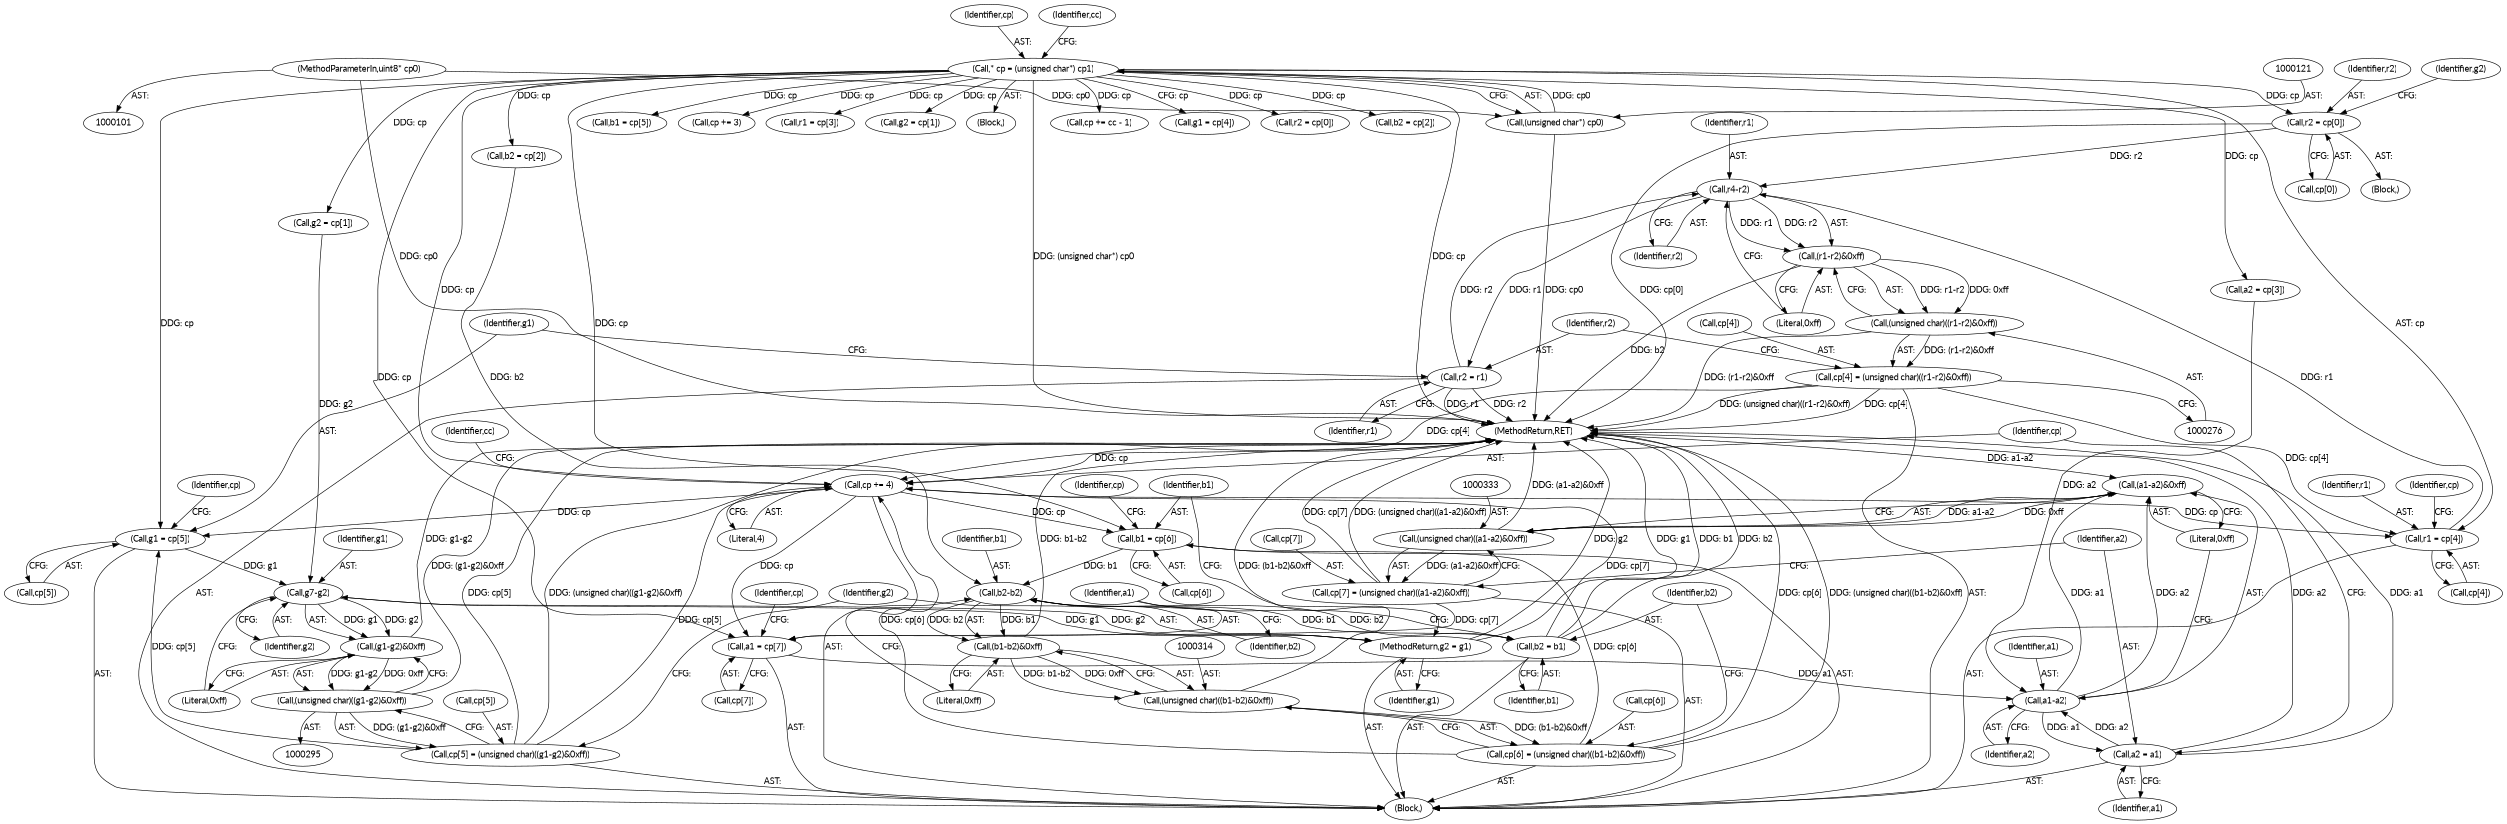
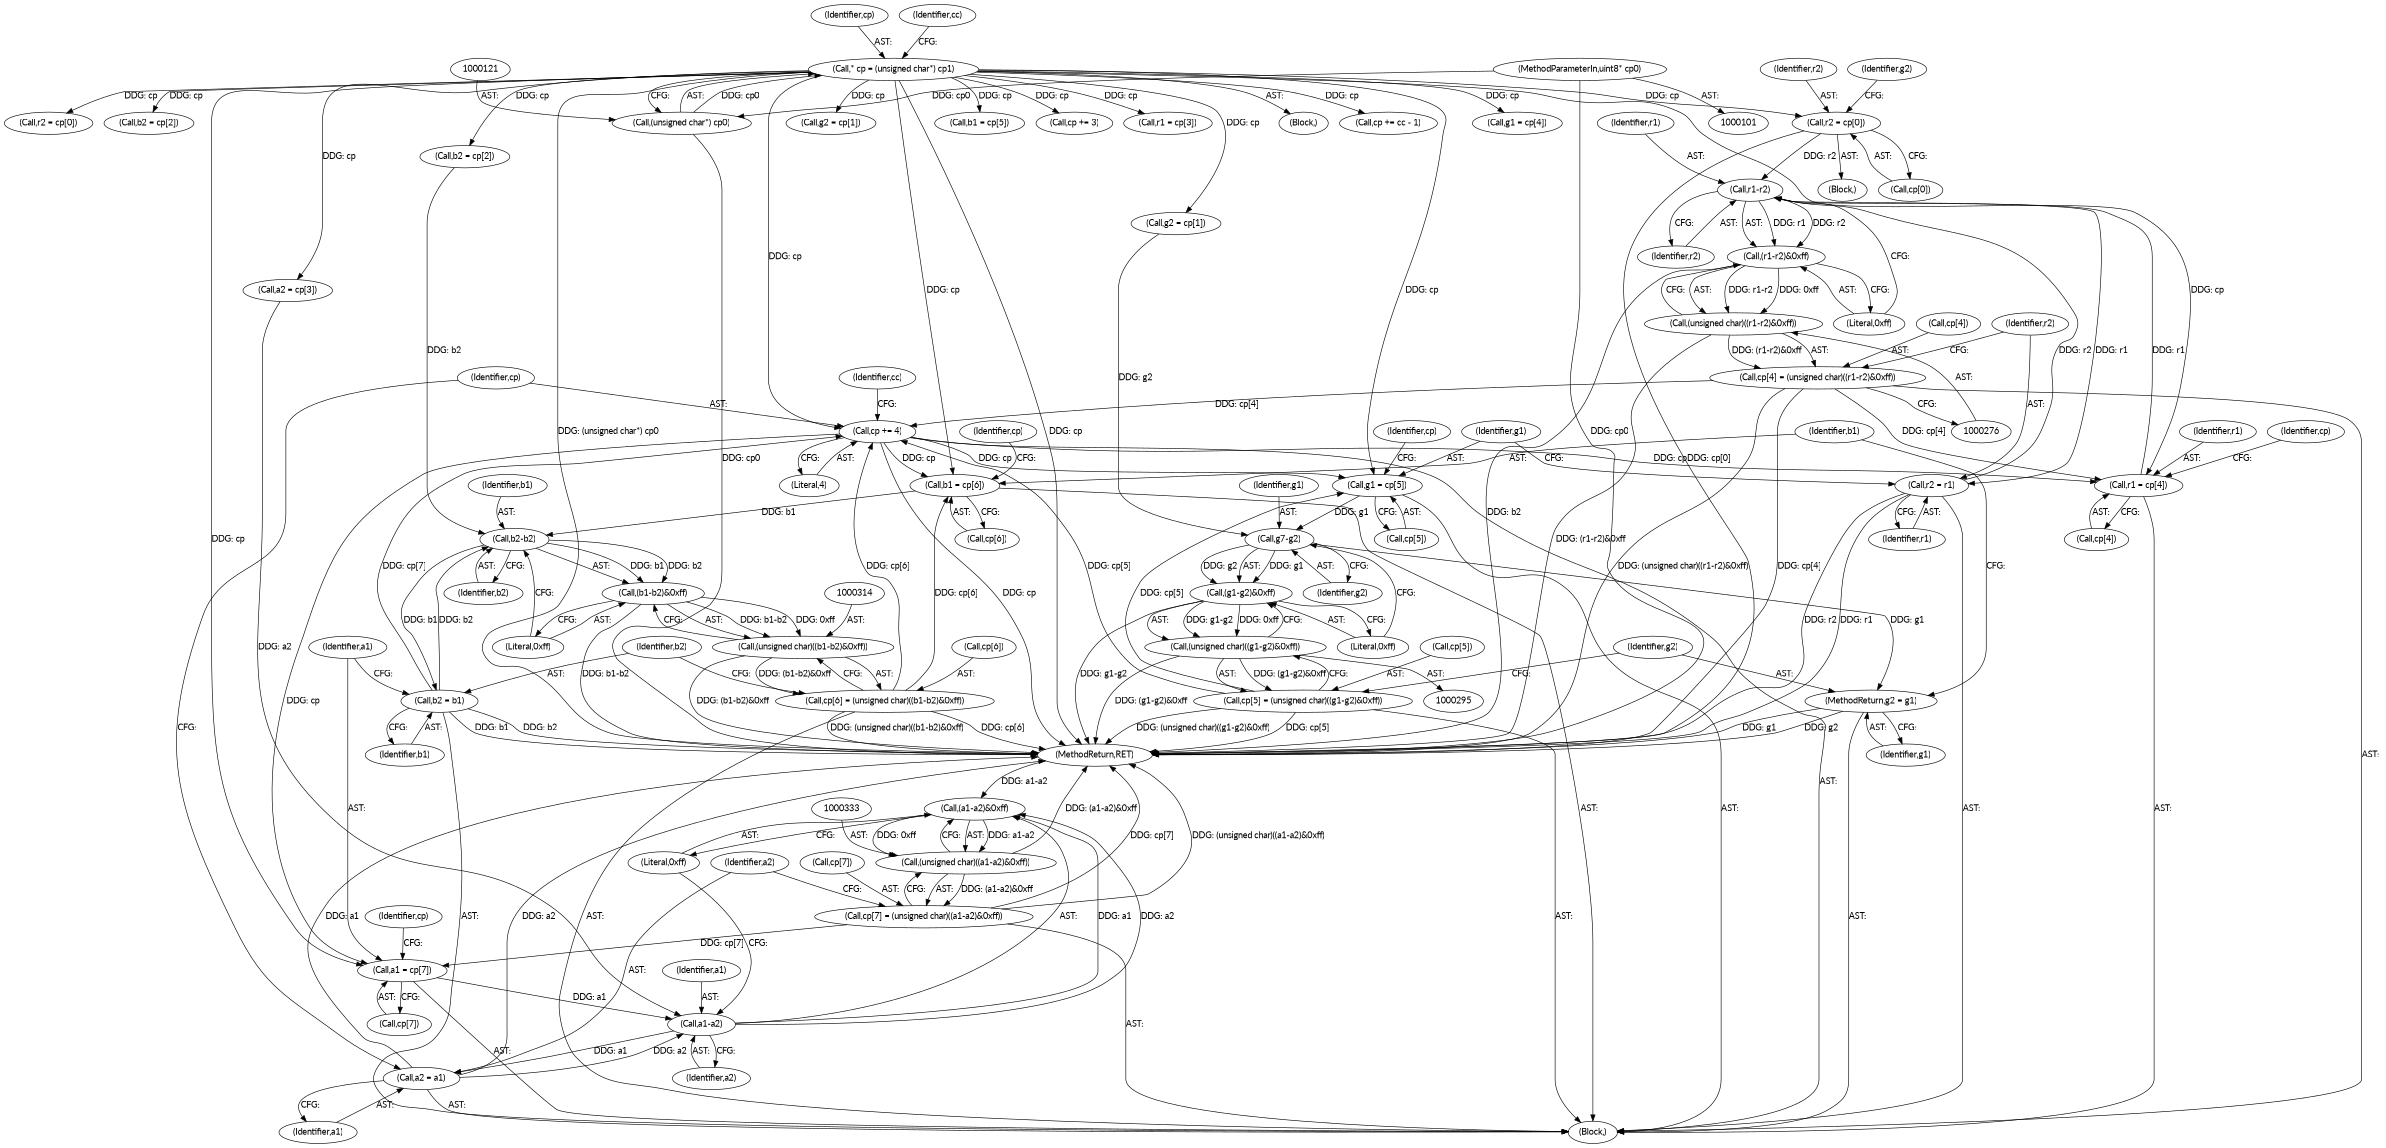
edge "(Call,* cp = (unsigned char*) cp1)" -> "(Call,g1 = cp[4])": label "CFG: cp" -> "DDG: cp"
node "(Call,r4-r2)": label "(Call,r4-r2)" -> "(Call,r1-r2)"
edge "(Call,* cp = (unsigned char*) cp1)" -> "(Call,r1 = cp[4])": label "AST: cp" -> "DDG: cp"
edge "(MethodReturn,RET)" -> "(Call,cp += 4)": reversed
edge "(MethodReturn,g2 = g1)" -> "(Call,g7-g2)": removed, label "DDG: g2"
